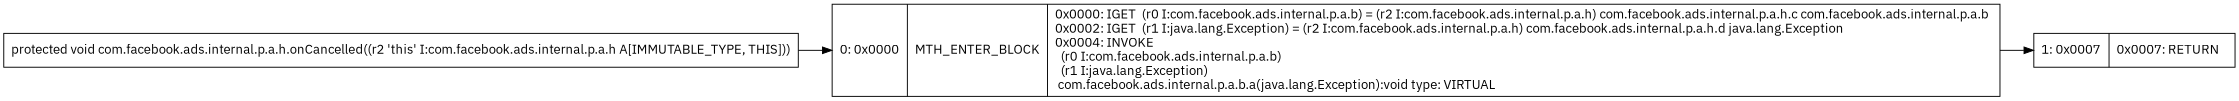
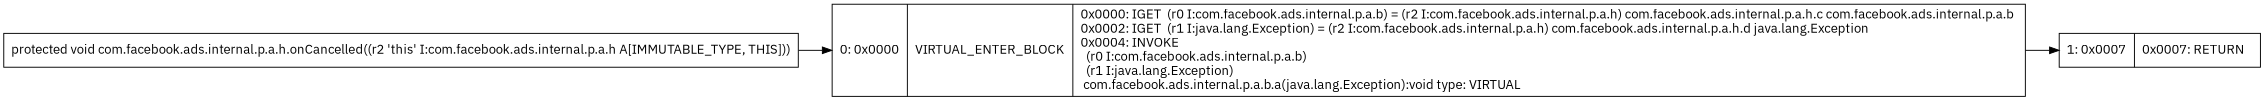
node "0: 0x0000": text "MTH_ENTER_BLOCK" -> "VIRTUAL_ENTER_BLOCK"
